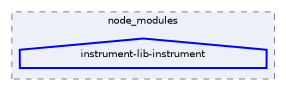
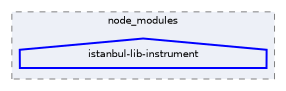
node "instrument-lib-instrument": label "instrument-lib-instrument" -> "istanbul-lib-instrument"
